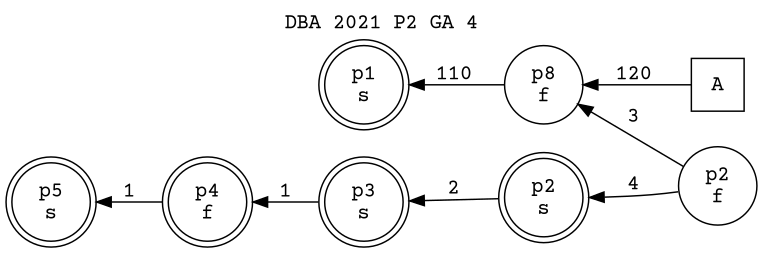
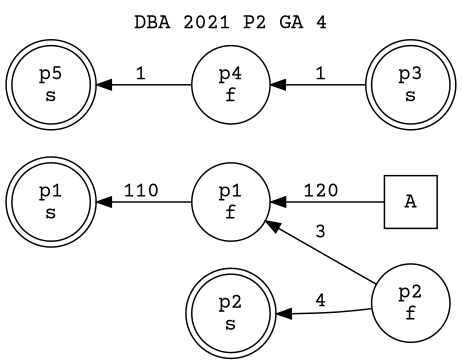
node "p8 f": label "p8 f" -> "p1 f"
edge "p2 s" -> "p3 s": removed, label "2"
node "p4 f": shape doublecircle -> circle
